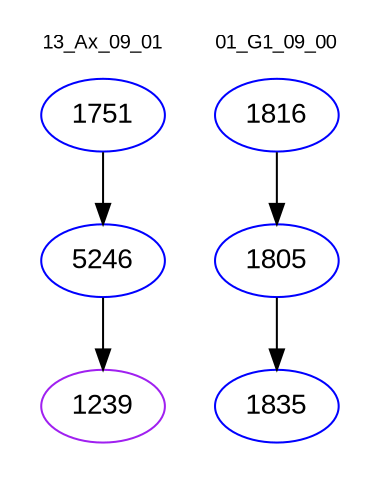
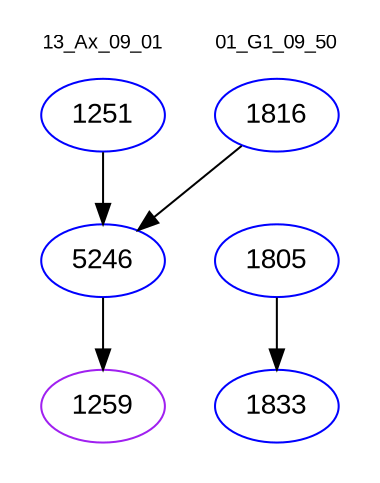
cluster "01_G1_09_00": label "01_G1_09_00" -> "01_G1_09_50"
node "1751": label "1751" -> "1251"
edge "1816" -> "1805": now "1816" -> "5246"
node "1239": label "1239" -> "1259"
node "1835": label "1835" -> "1833"
